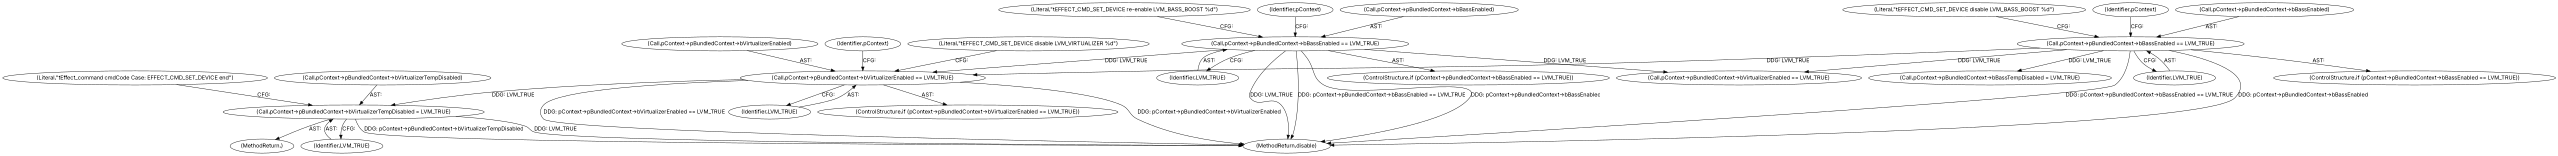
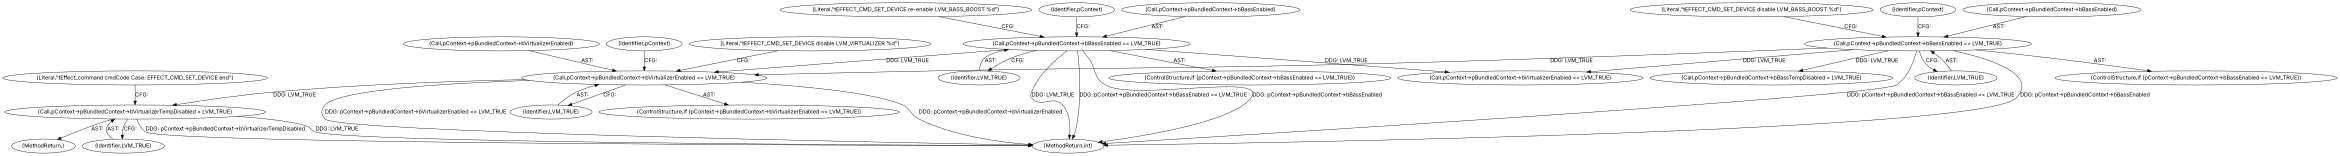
node "(Call,pContext->pBundledContext->bVirtualizerTempDisabled)": removed
node "(MethodReturn,disable)": label "(MethodReturn,disable)" -> "(MethodReturn,int)"
